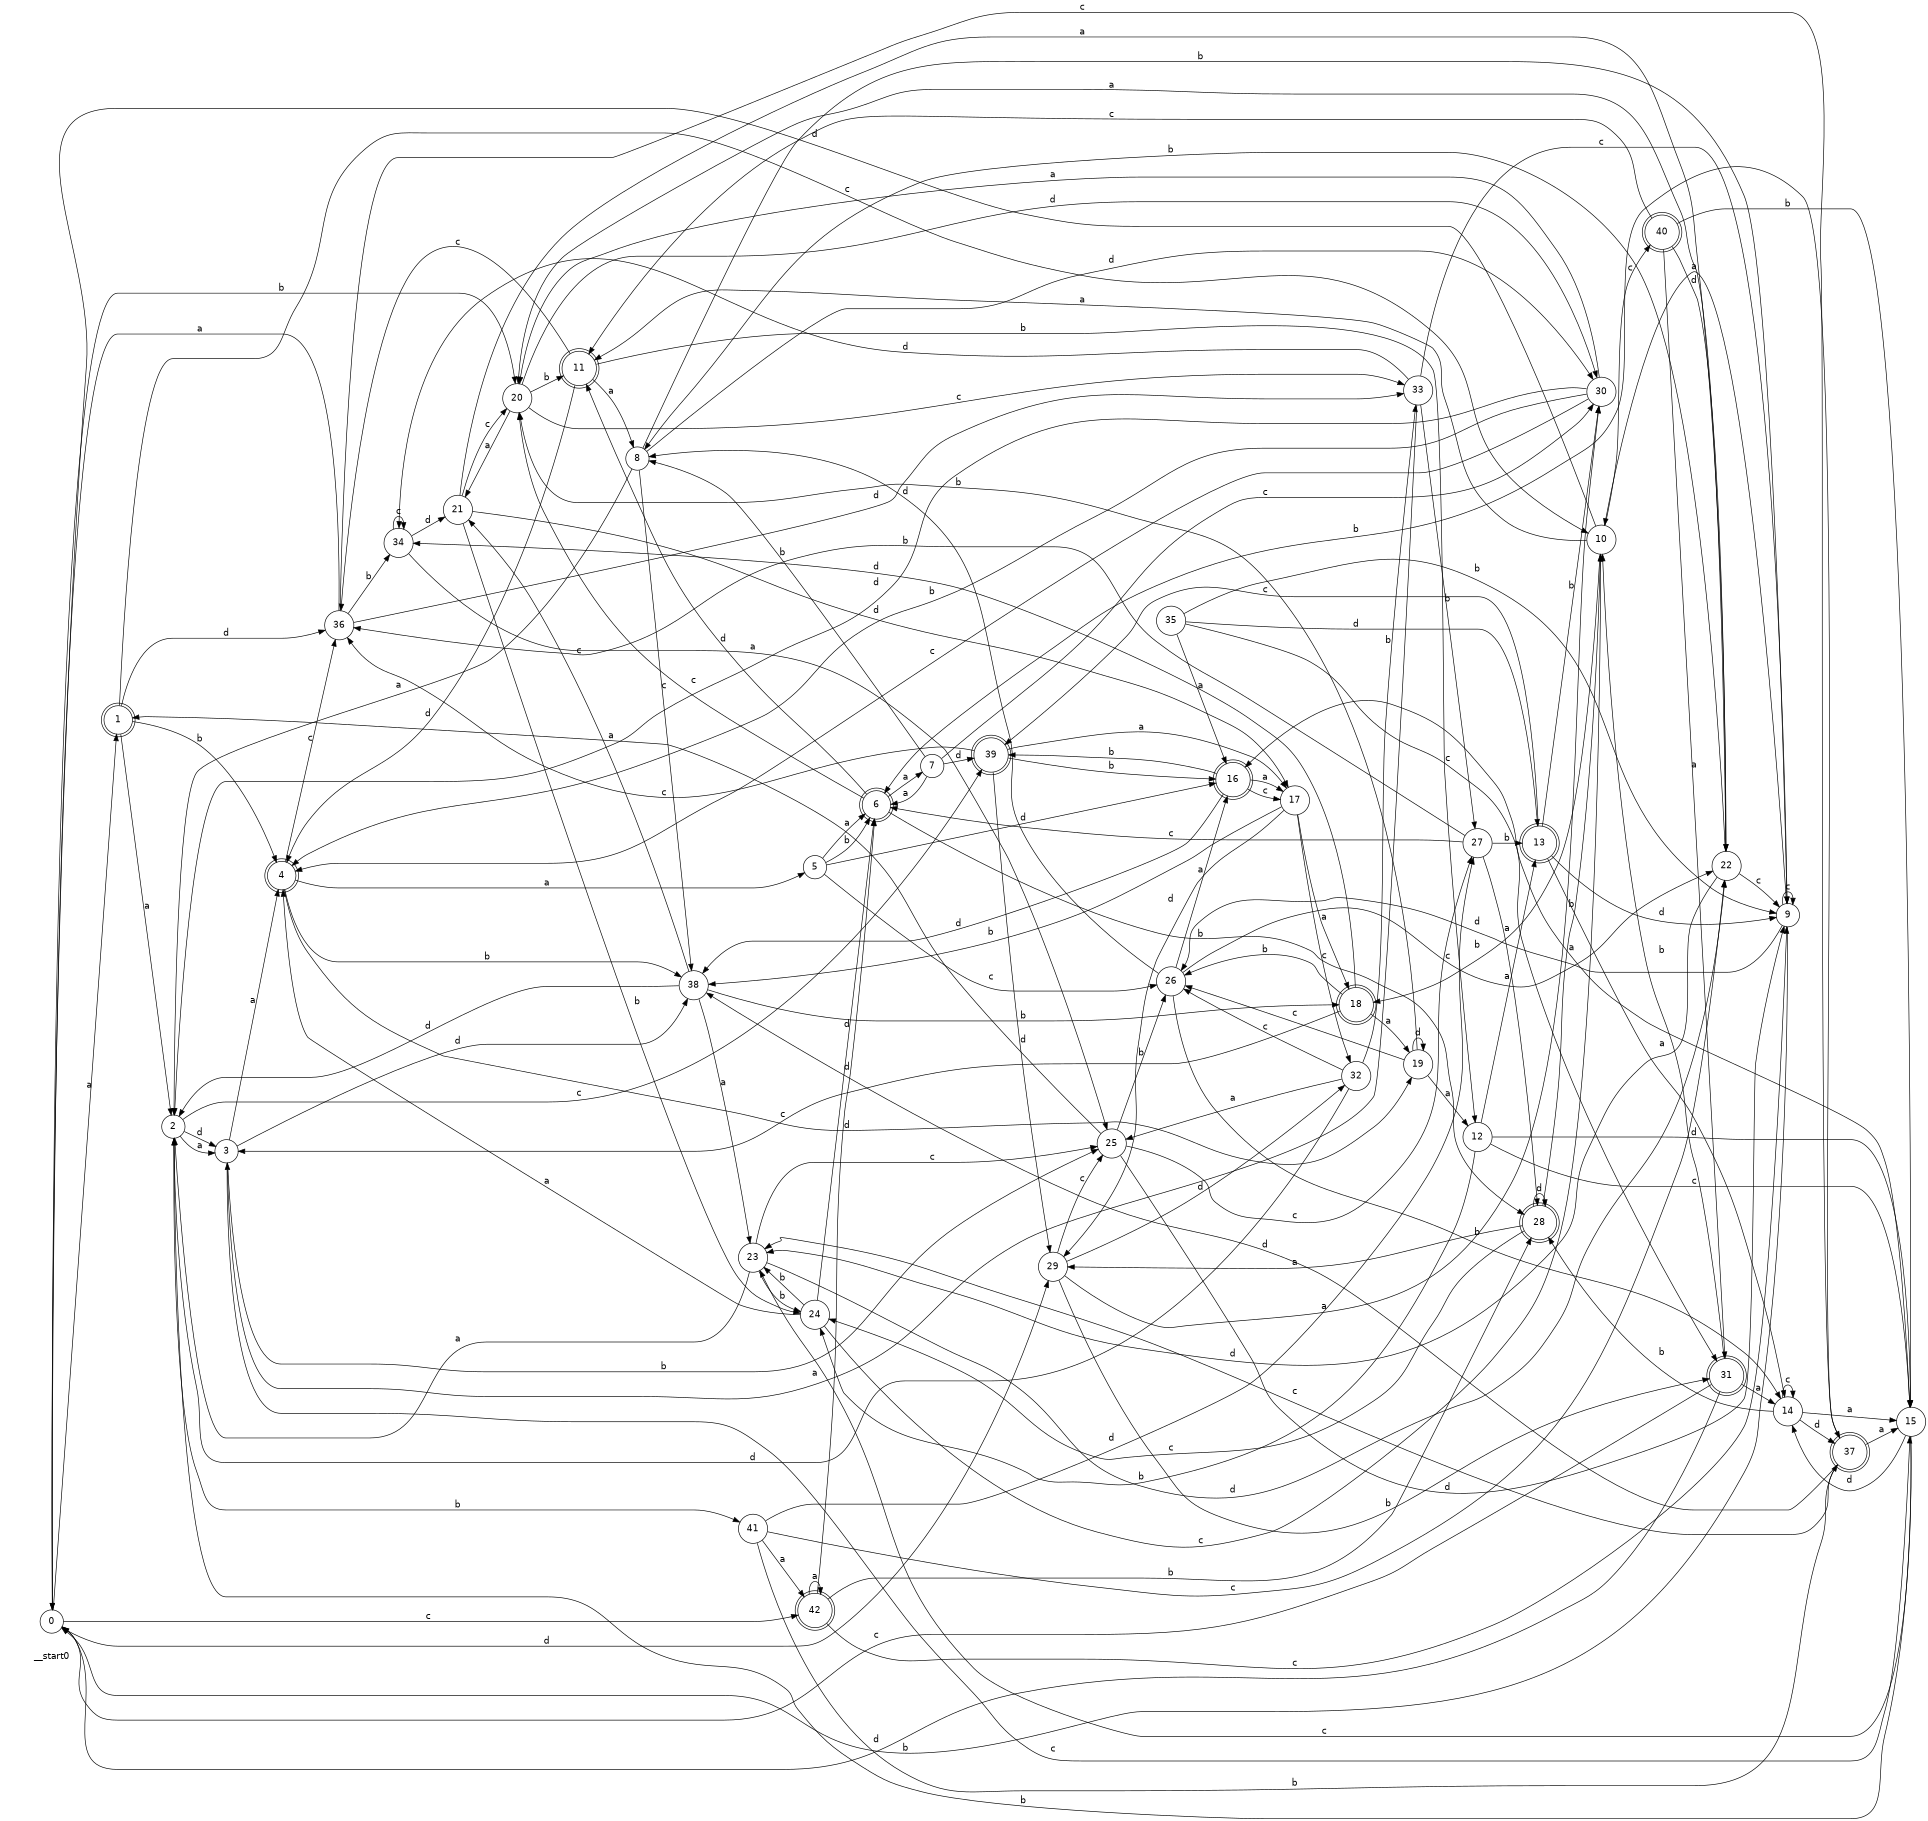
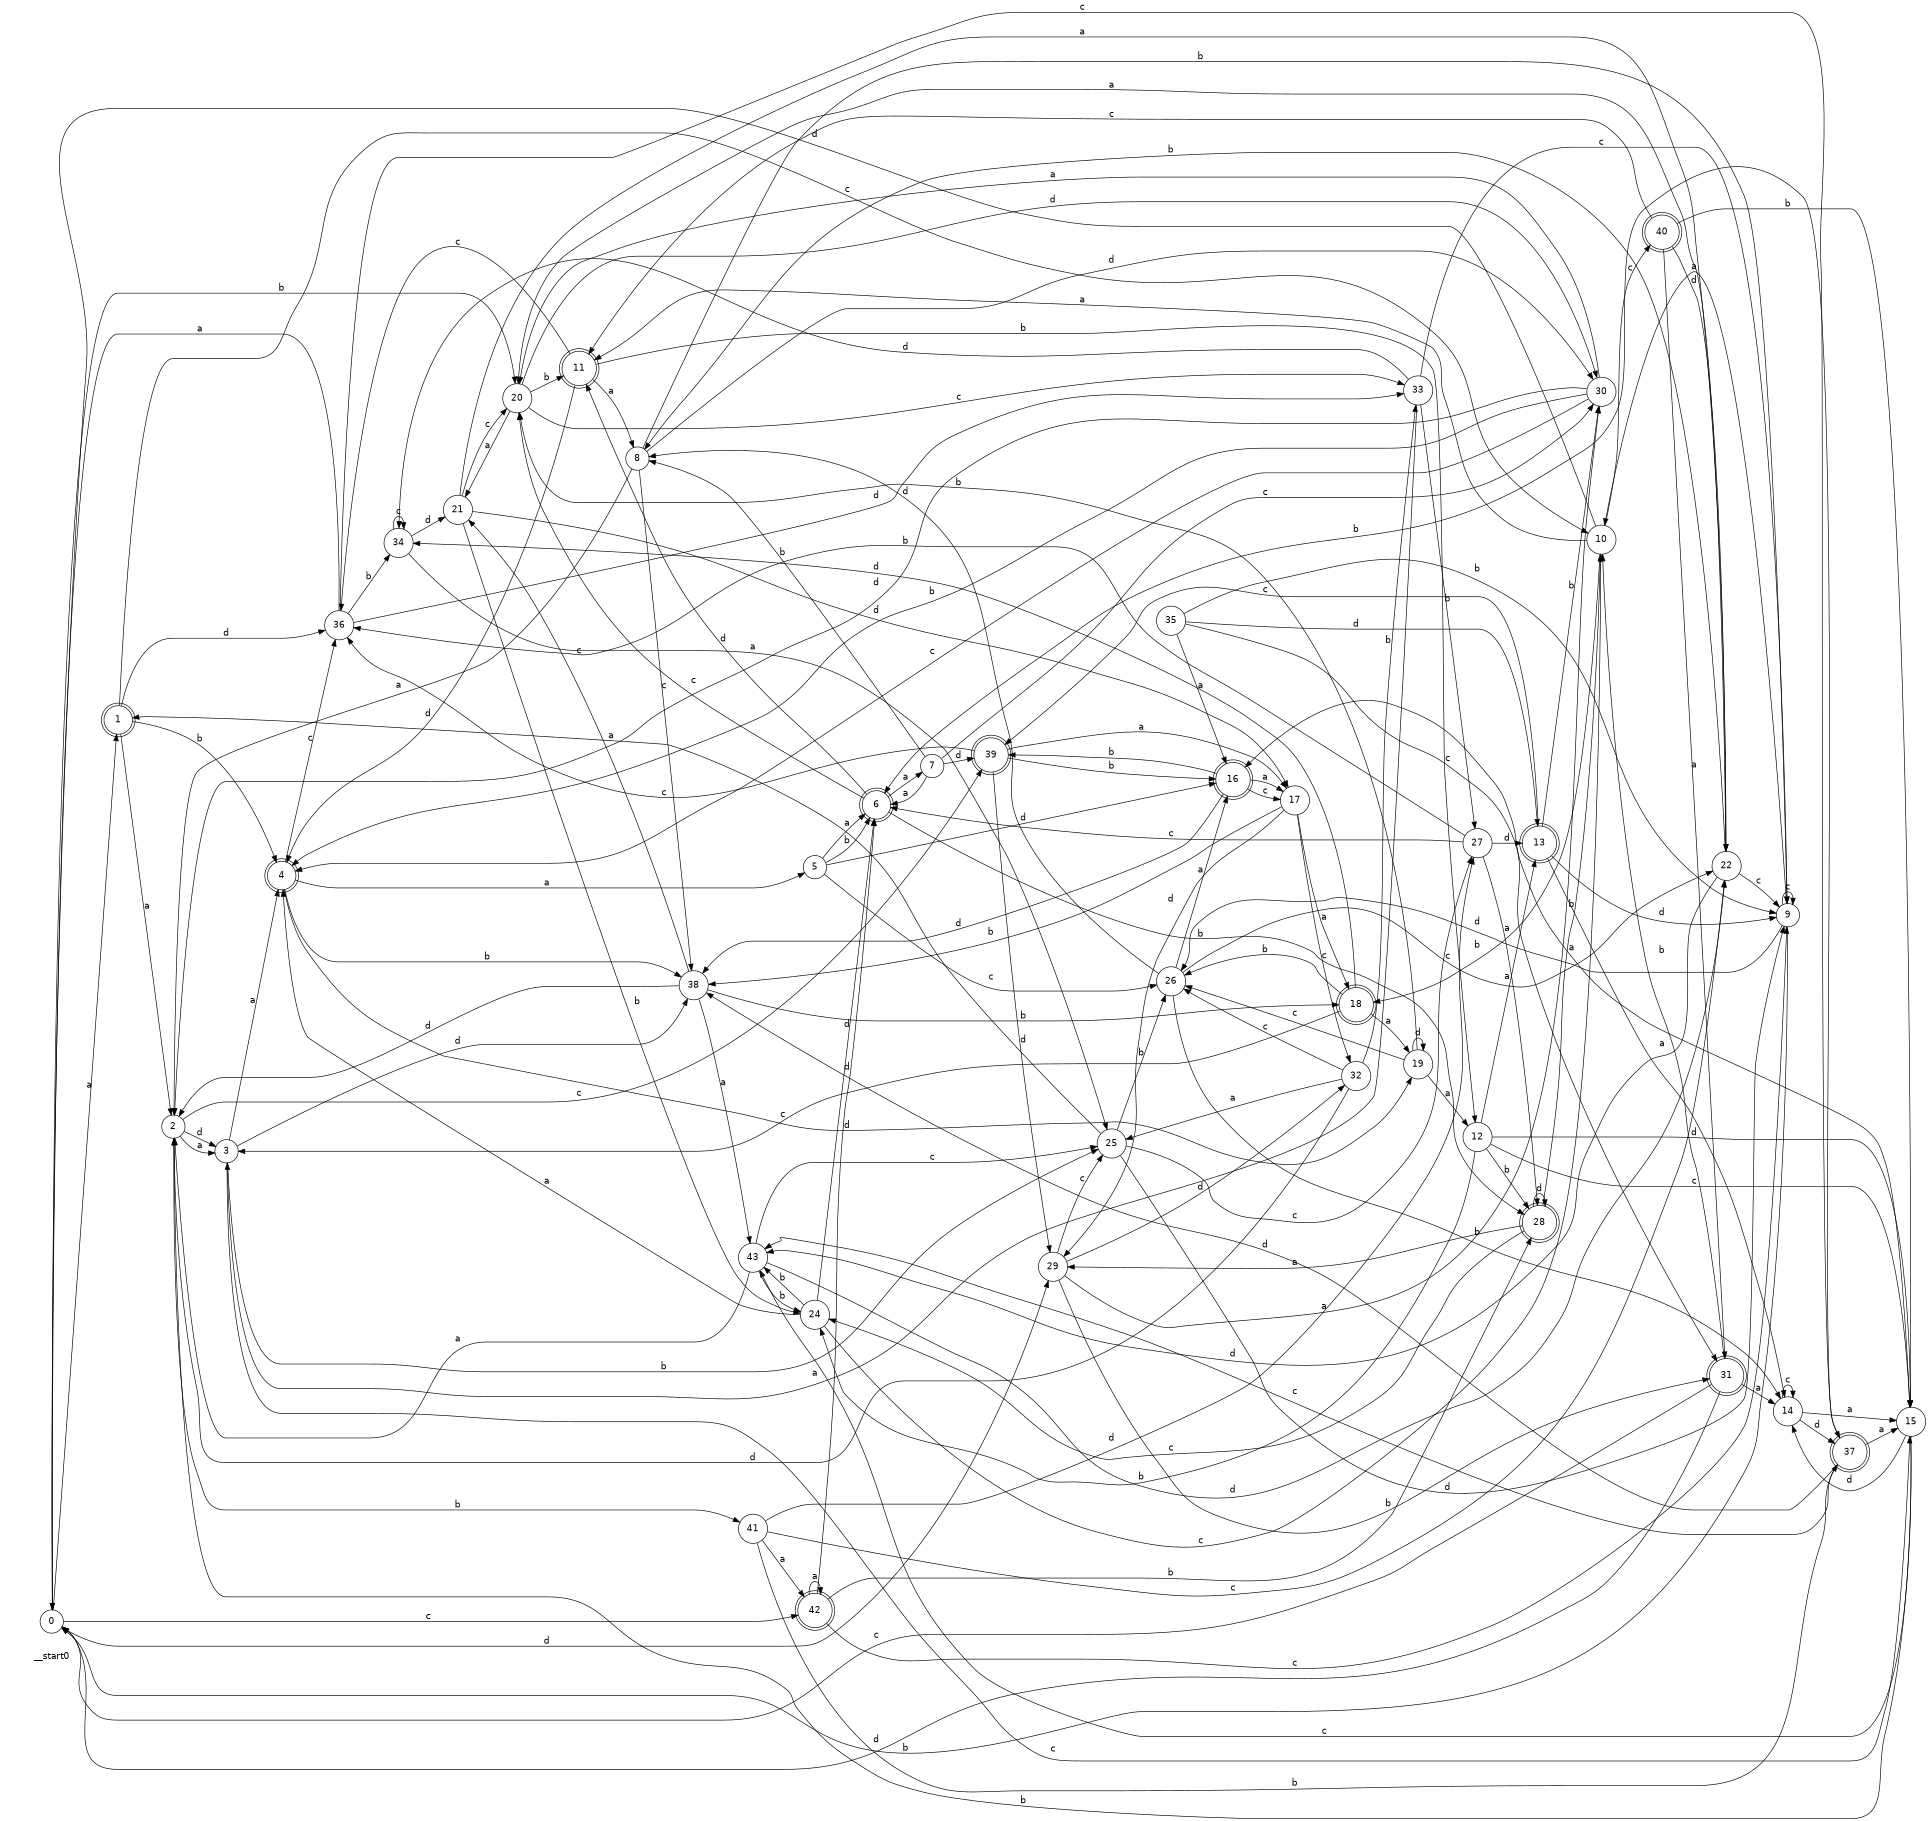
edge "27" -> "13": label "b" -> "d"
node "23": label "23" -> "43"
edge "14" -> "28": now "12" -> "28"
